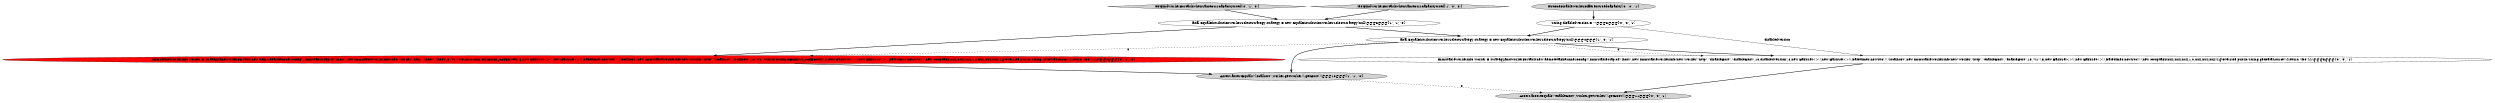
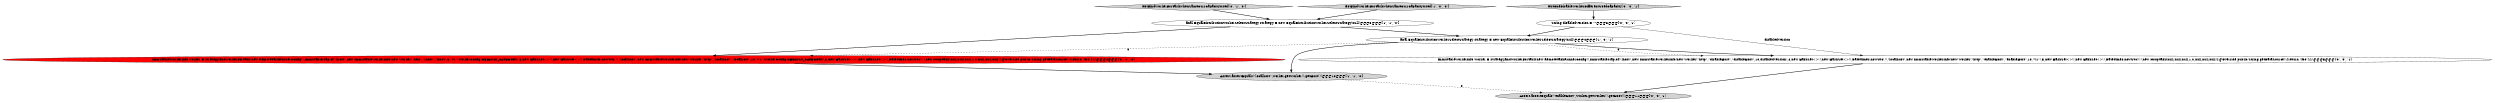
node "testOneDisableWorkerDifferentUsedCapacity['0', '0', '1']": shape ellipse -> diamond
